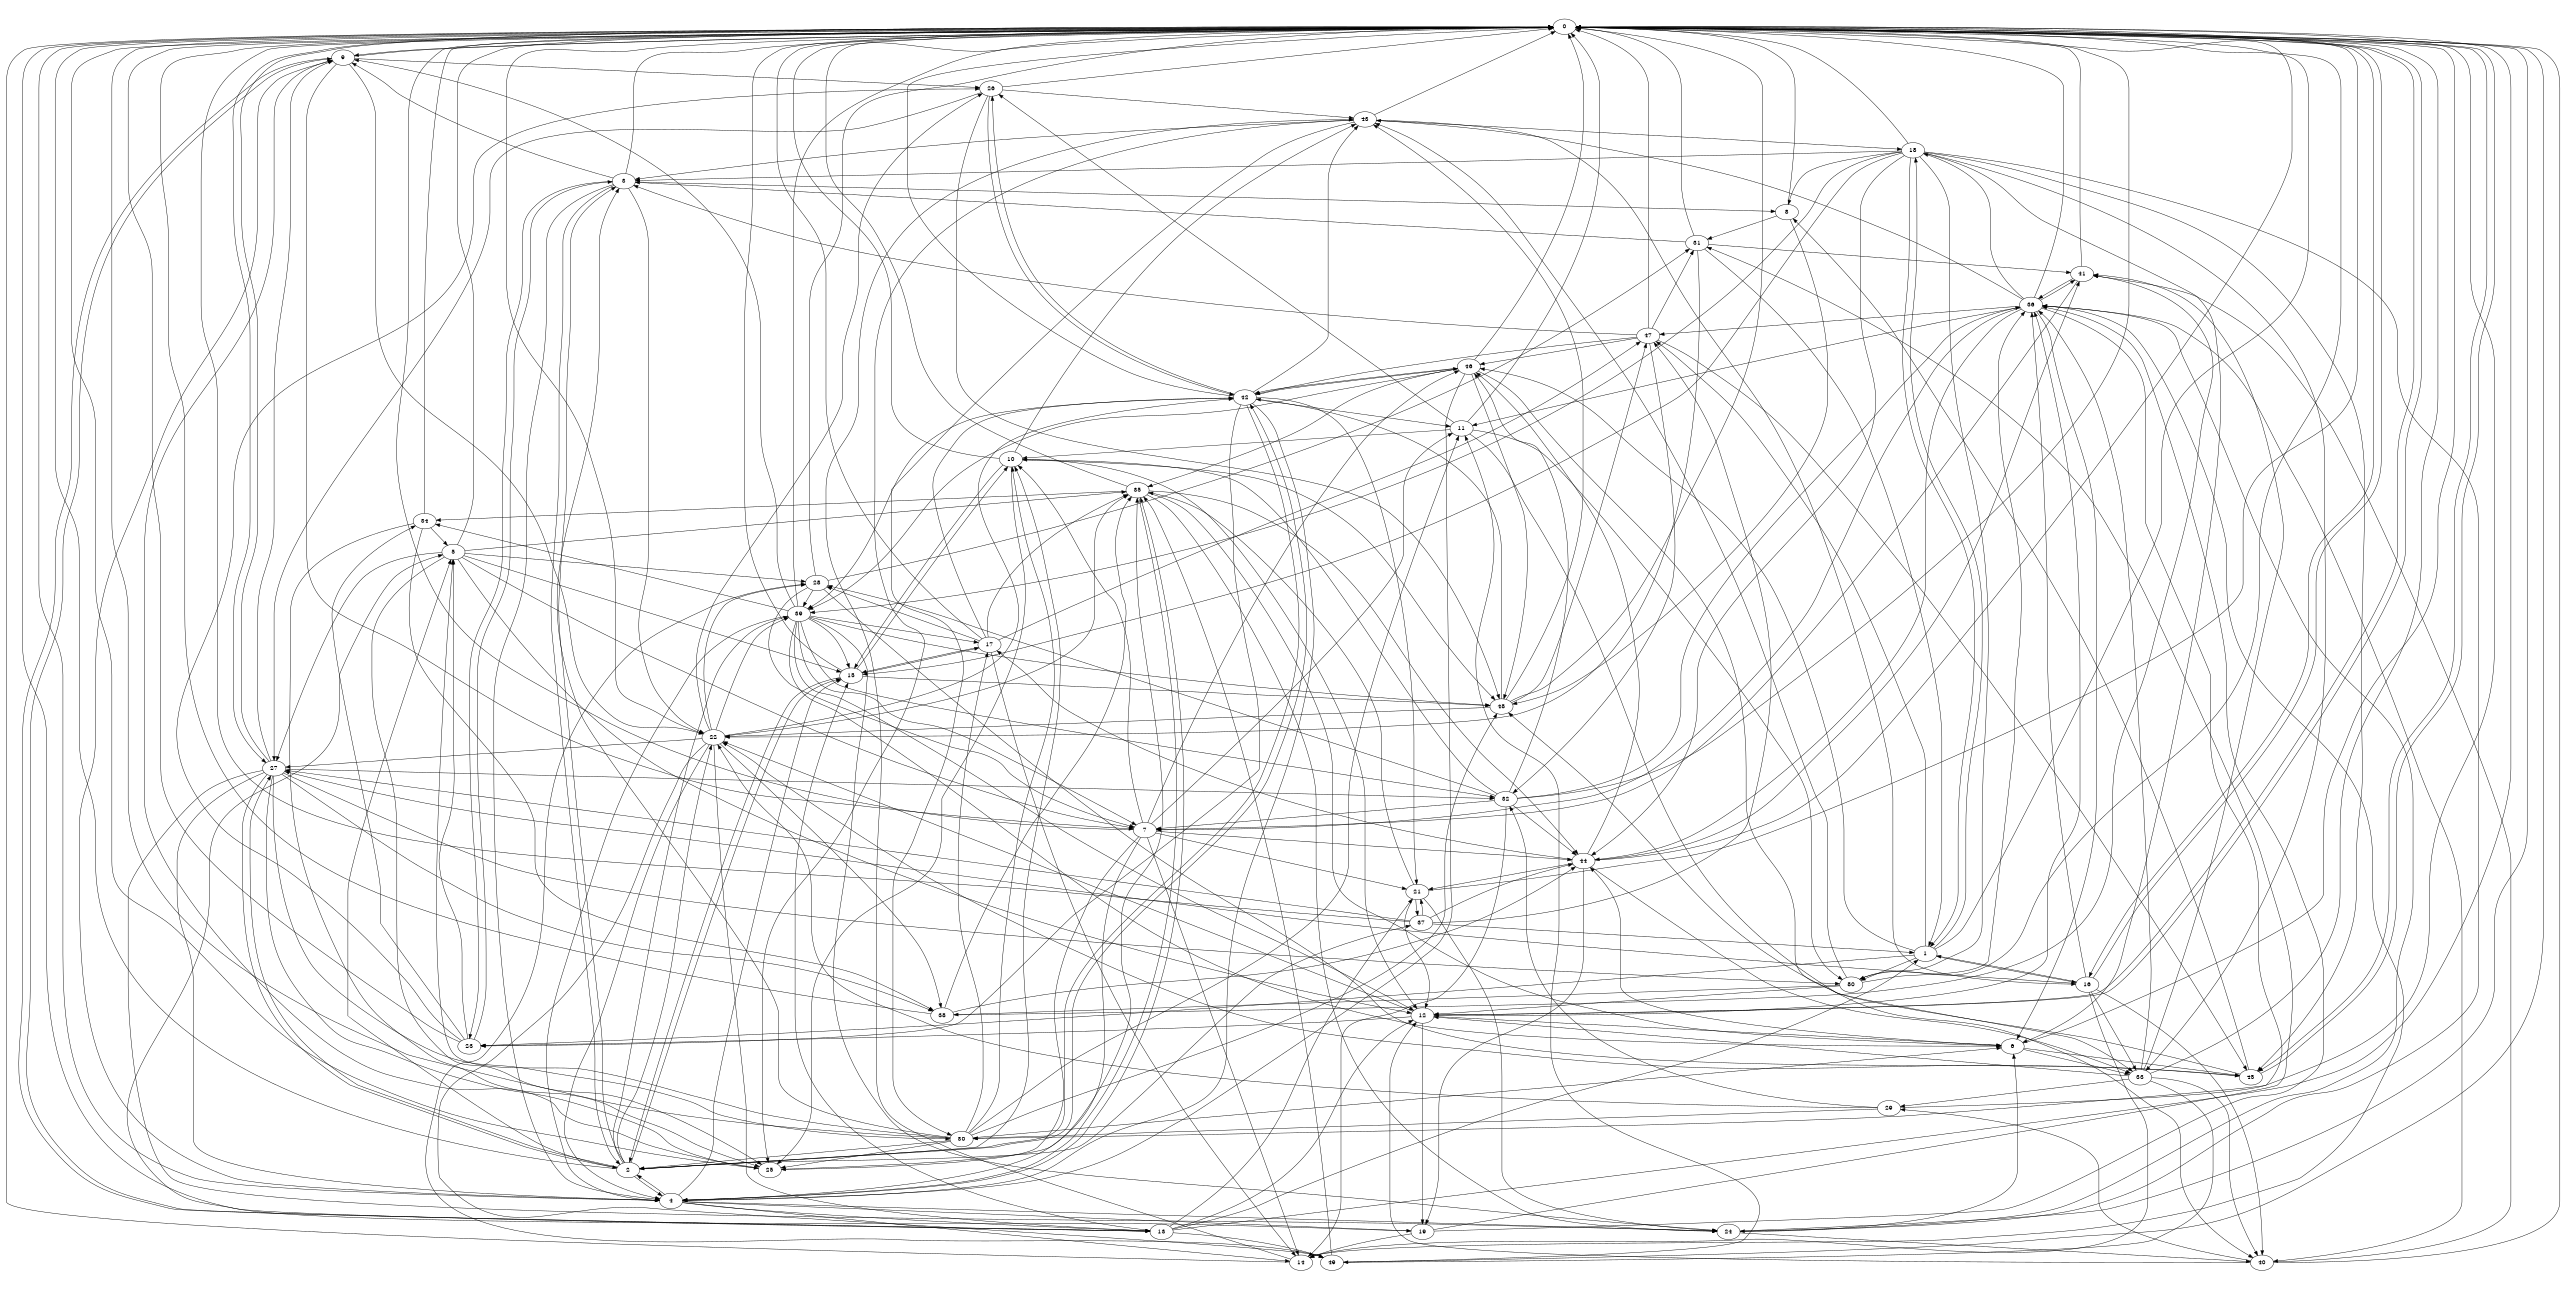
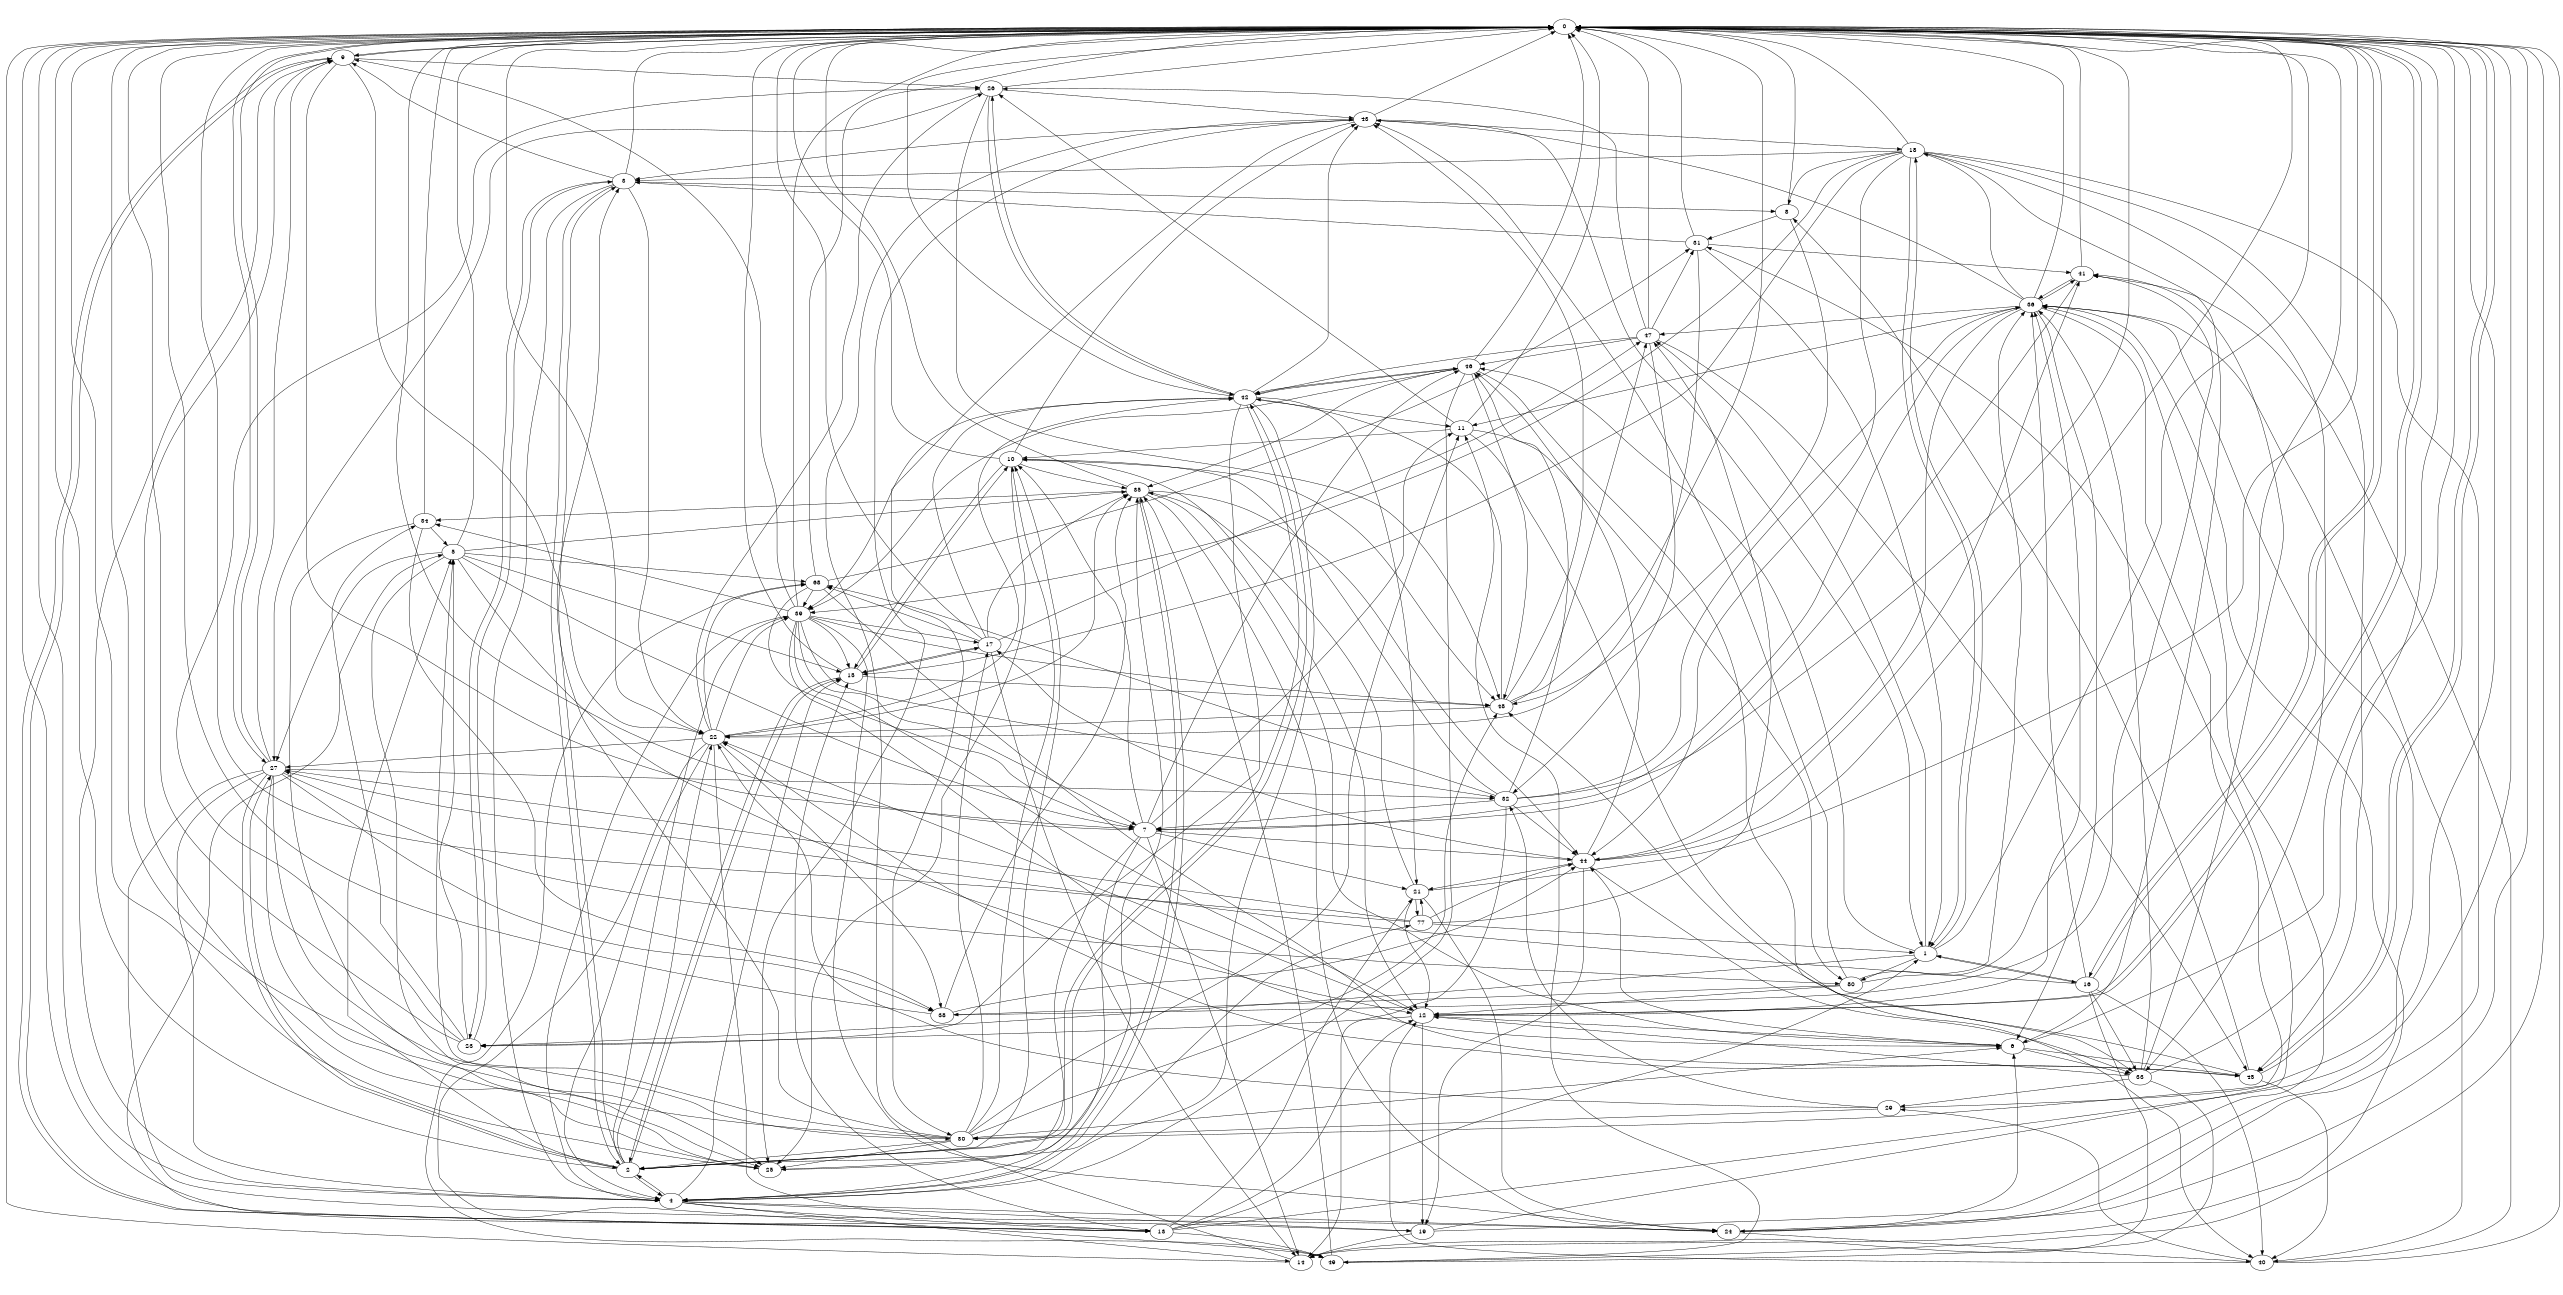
edge "47" -> "3": now "47" -> "26"
edge "10" -> "35": added
edge "43" -> "16": now "43" -> "1"
edge "18" -> "80": removed
node "28": label "28" -> "68"
node "37": label "37" -> "77"
edge "33" -> "40": now "45" -> "40"
